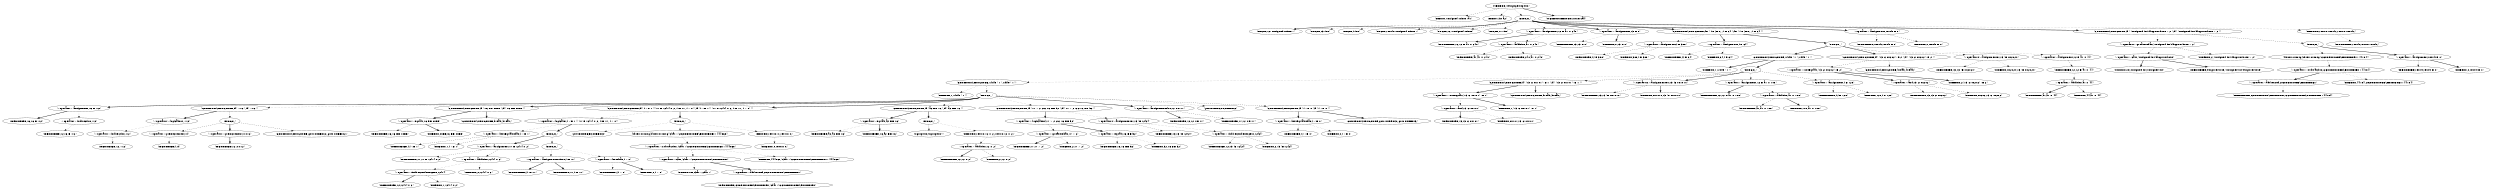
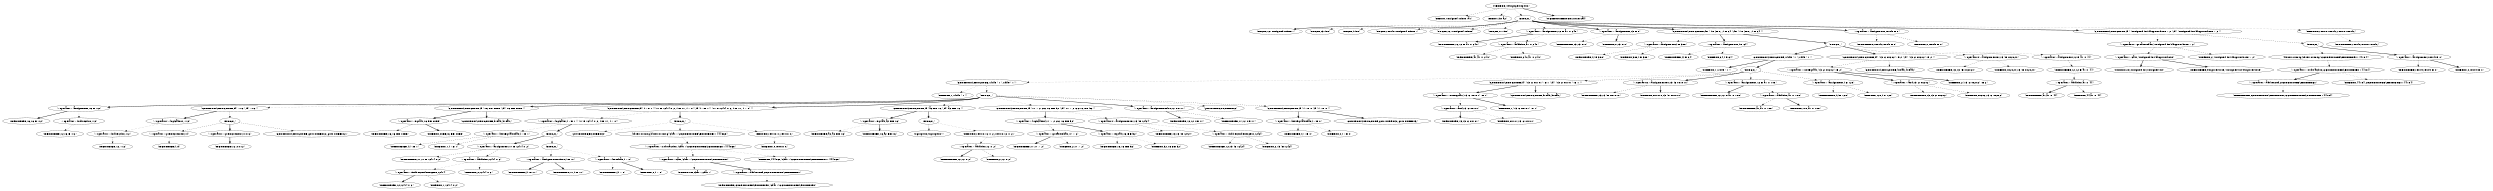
node "(IDENTIFIER,240,a1 + 240)": label "(IDENTIFIER,240,a1 + 240)" -> "(LITERAL,240,a1 + 240)"
